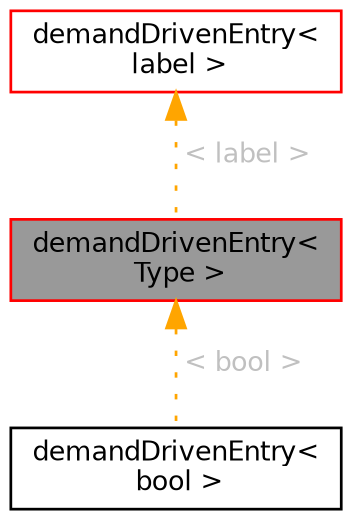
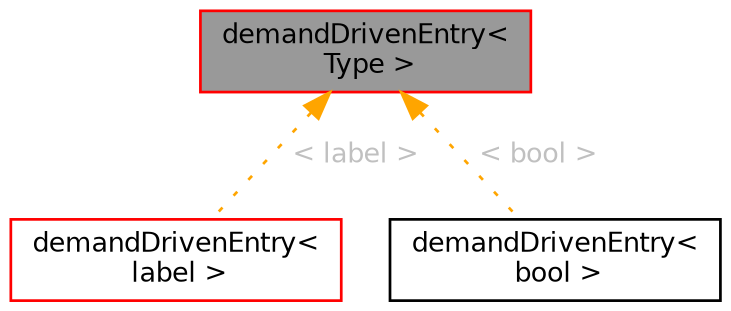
edge "demandDrivenEntry< Type >" -> "demandDrivenEntry< label >": reversed
